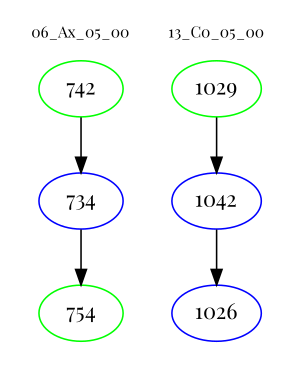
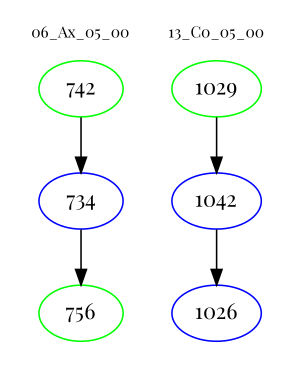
node "754": label "754" -> "756"
